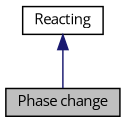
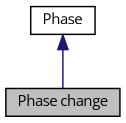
node "Reacting": label "Reacting" -> "Phase"
